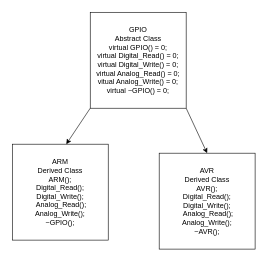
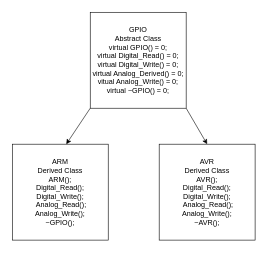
node "GPIO Abstract Class virtual GPIO() = 0; virtual Digital_Read() = 0; virtual Digital_Write() = 0; virtual Analog_Read() = 0; vitual Analog_Write() = 0; virtual ~GPIO() = 0;": label "GPIO Abstract Class virtual GPIO() = 0; virtual Digital_Read() = 0; virtual Digital_Write() = 0; virtual Analog_Read() = 0; vitual Analog_Write() = 0; virtual ~GPIO() = 0;" -> "GPIO Abstract Class virtual GPIO() = 0; virtual Digital_Read() = 0; virtual Digital_Write() = 0; virtual Analog_Derived() = 0; vitual Analog_Write() = 0; virtual ~GPIO() = 0;"
node "AVR Derived Class AVR(); Digital_Read(); Digital_Write(); Analog_Read(); Analog_Write(); ~AVR();": moved (207, 201) -> (207, 192)
